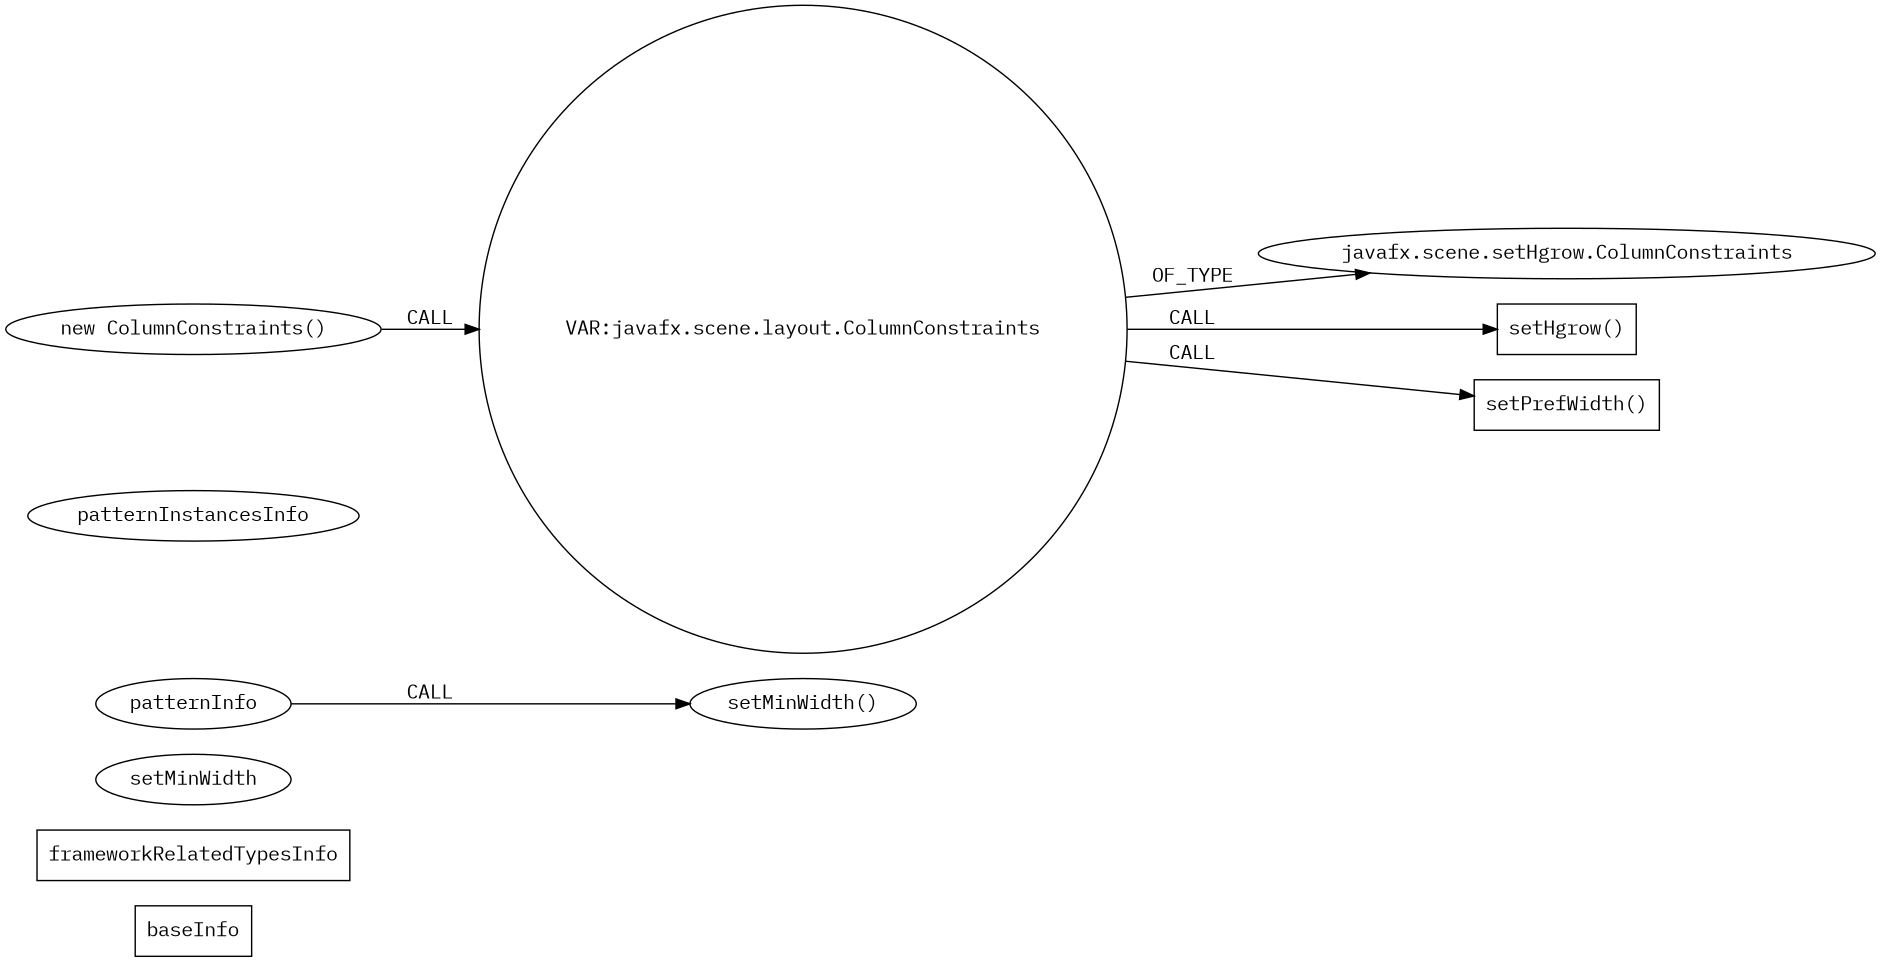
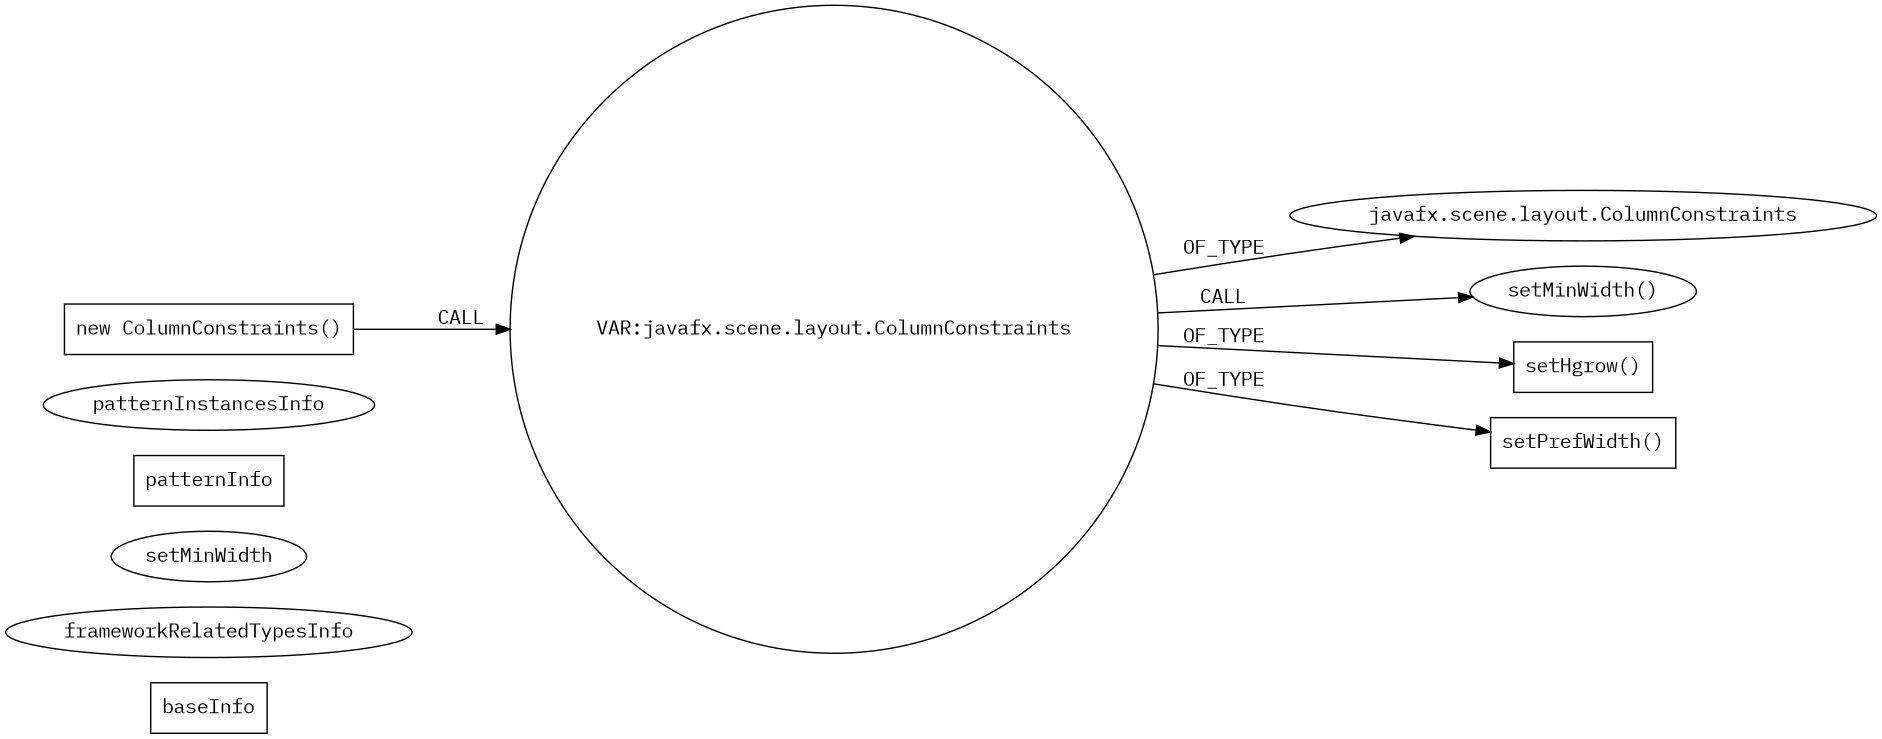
node "javafx.scene.setHgrow.ColumnConstraints": label "javafx.scene.setHgrow.ColumnConstraints" -> "javafx.scene.layout.ColumnConstraints"
edge "VAR:javafx.scene.layout.ColumnConstraints" -> "setHgrow()": label "CALL" -> "OF_TYPE"
node "new ColumnConstraints()": shape ellipse -> box
edge "VAR:javafx.scene.layout.ColumnConstraints" -> "setPrefWidth()": label "CALL" -> "OF_TYPE"
node "patternInfo": shape ellipse -> box
edge "patternInfo" -> "setMinWidth()": now "VAR:javafx.scene.layout.ColumnConstraints" -> "setMinWidth()"
node "frameworkRelatedTypesInfo": shape box -> ellipse
